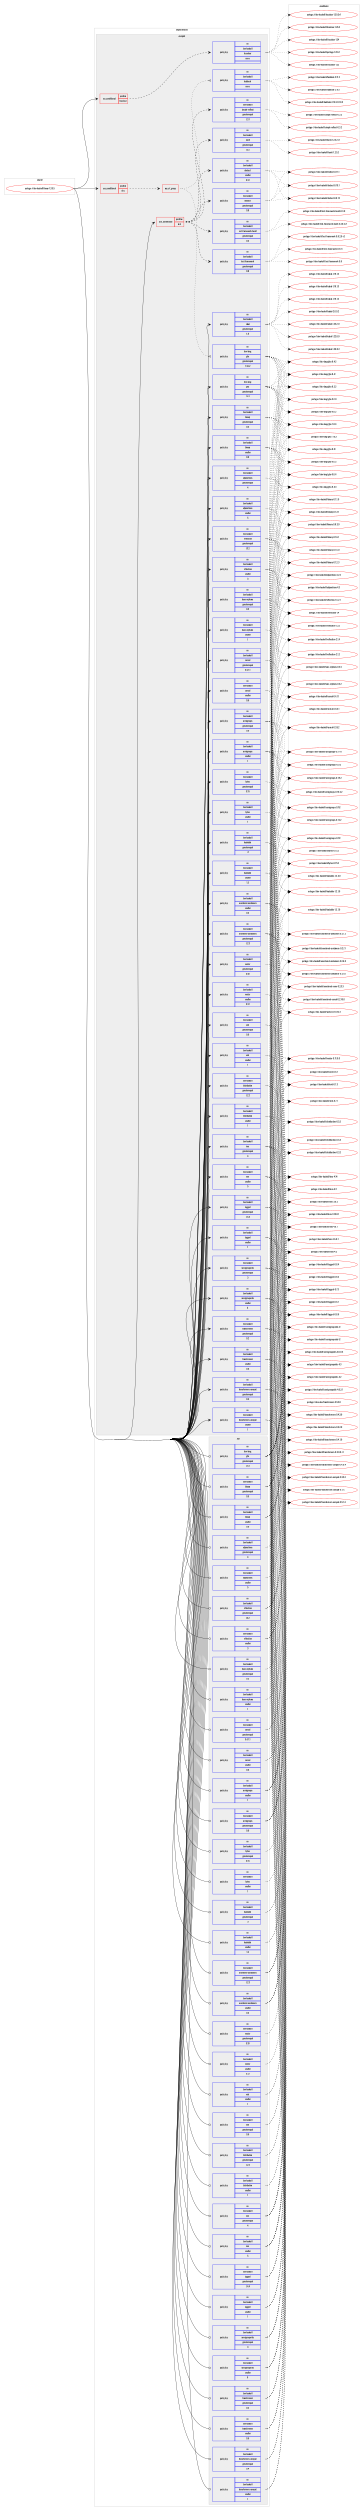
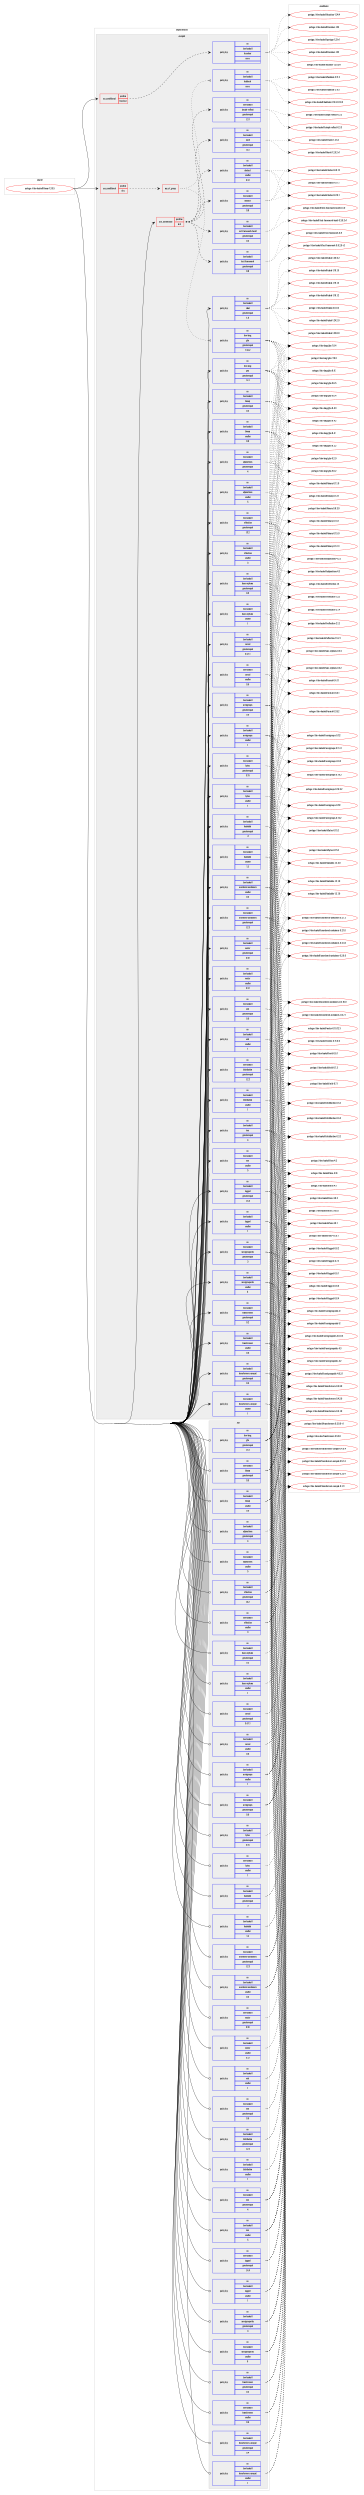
node "portage://dev-haskell/test-framework-0.8.1.1": removed
node "portage://dev-haskell/unordered-none-0.2.3.3": label "portage://dev-haskell/unordered-none-0.2.3.3" -> "portage://dev-haskell/unordered-containers-0.2.3.3"
node "portage://dev-haskell/unordered-cereal-0.2.10.0": label "portage://dev-haskell/unordered-cereal-0.2.10.0" -> "portage://dev-haskell/unordered-containers-0.2.10.0"
